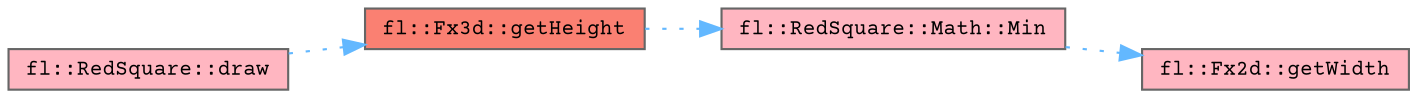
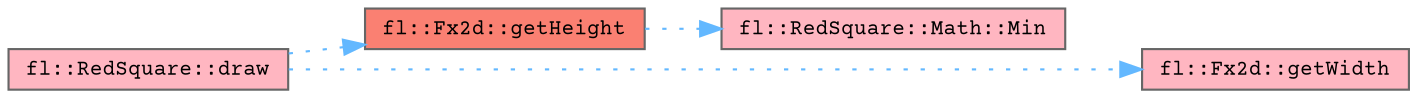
node "fl::Fx3d::getHeight": label "fl::Fx3d::getHeight" -> "fl::Fx2d::getHeight"
edge "fl::RedSquare::Math::Min" -> "fl::Fx2d::getWidth": now "fl::RedSquare::draw" -> "fl::Fx2d::getWidth"
